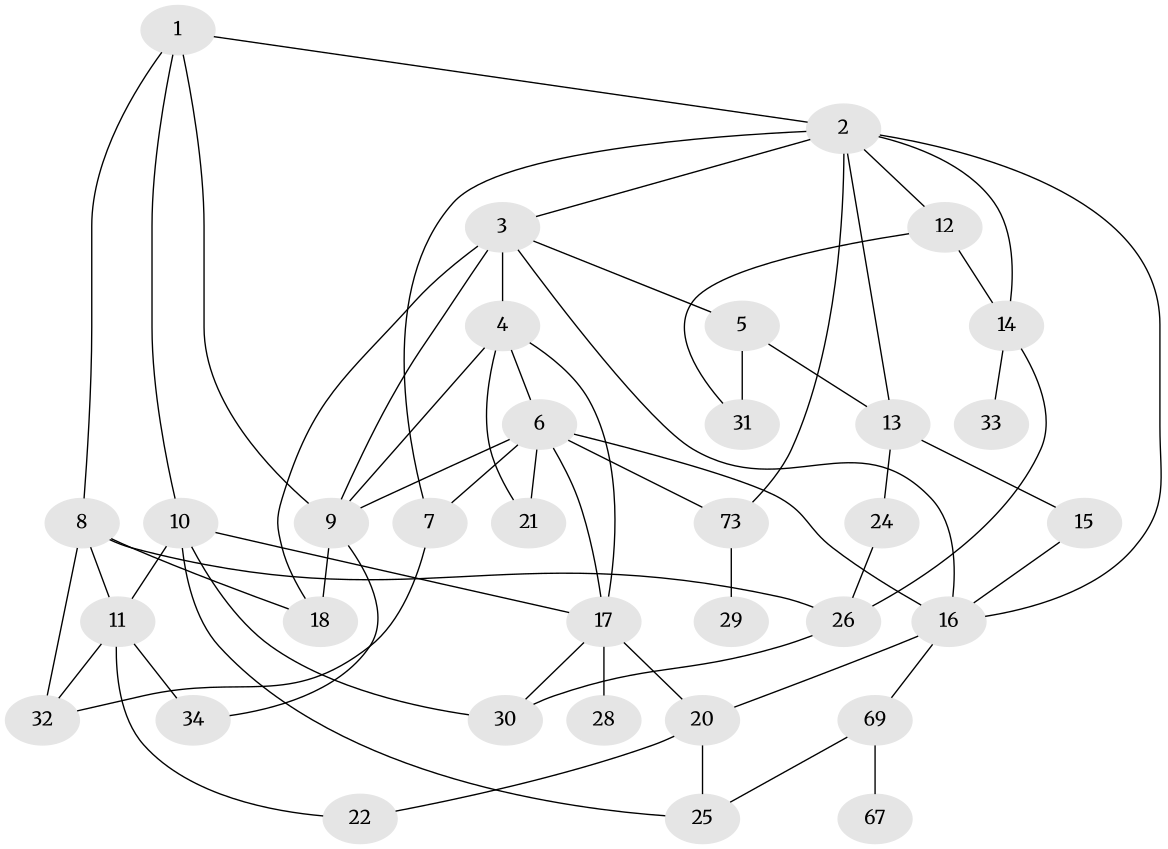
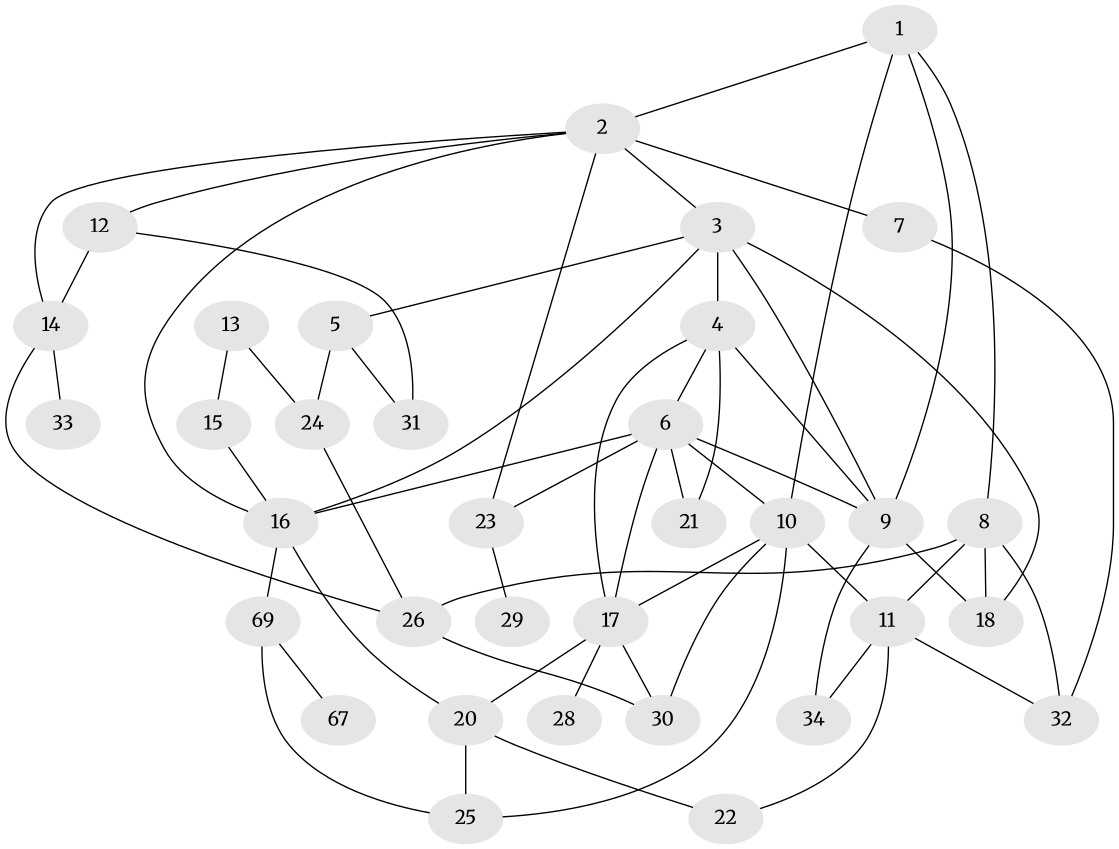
edge "2" -- "13": removed
edge "5" -- "13": now "5" -- "24"
edge "6" -- "7": now "6" -- "10"
node "73": label "73" -> "23"
